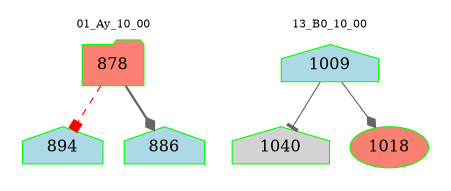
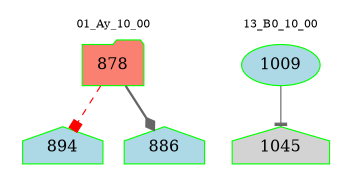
node "1009": shape house -> ellipse
node "1040": label "1040" -> "1045"
node "1018": removed
